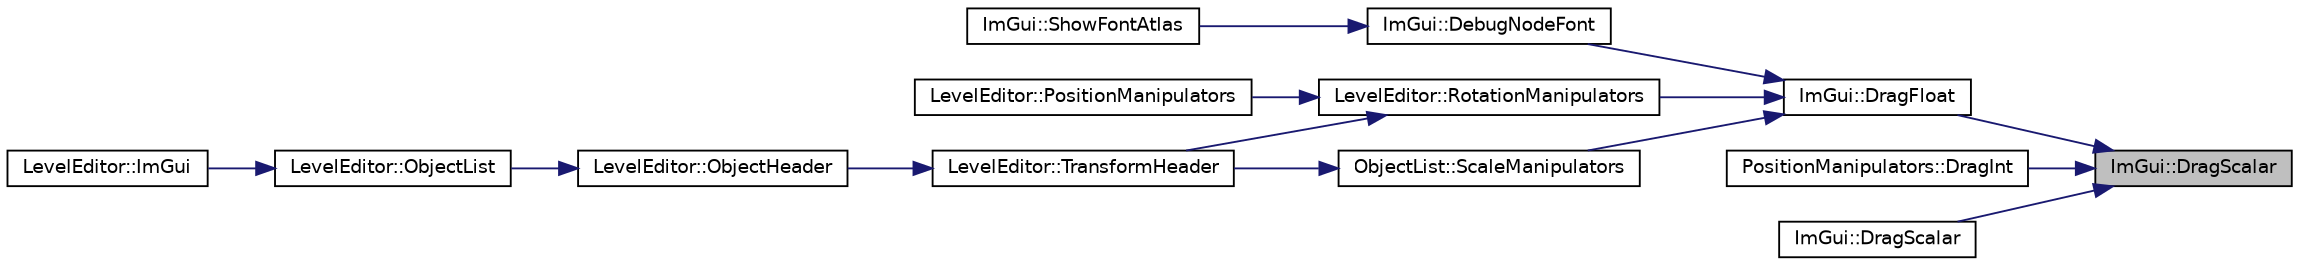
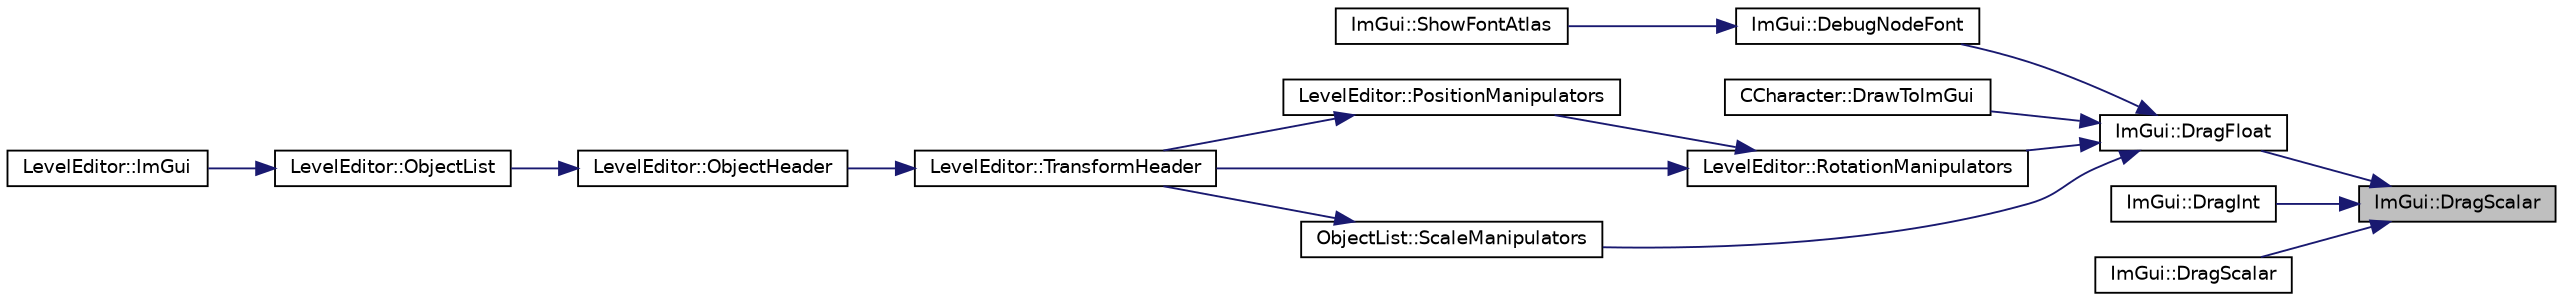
node "CCharacter::DrawToImGui": added
edge "LevelEditor::TransformHeader" -> "LevelEditor::PositionManipulators": added
node "PositionManipulators::DragInt": label "PositionManipulators::DragInt" -> "ImGui::DragInt"
